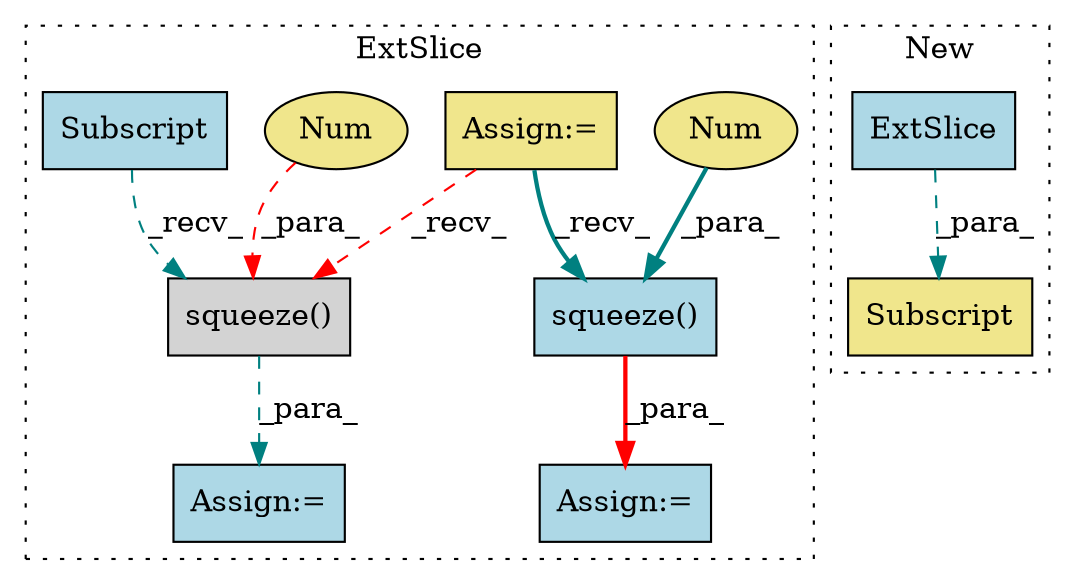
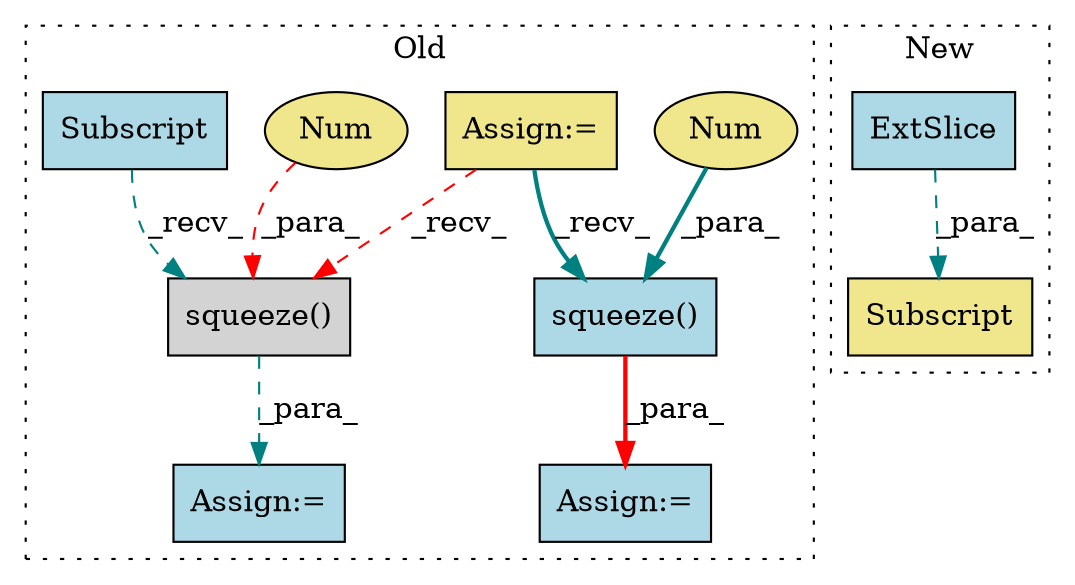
cluster "ExtSlice": label "ExtSlice" -> "Old"
